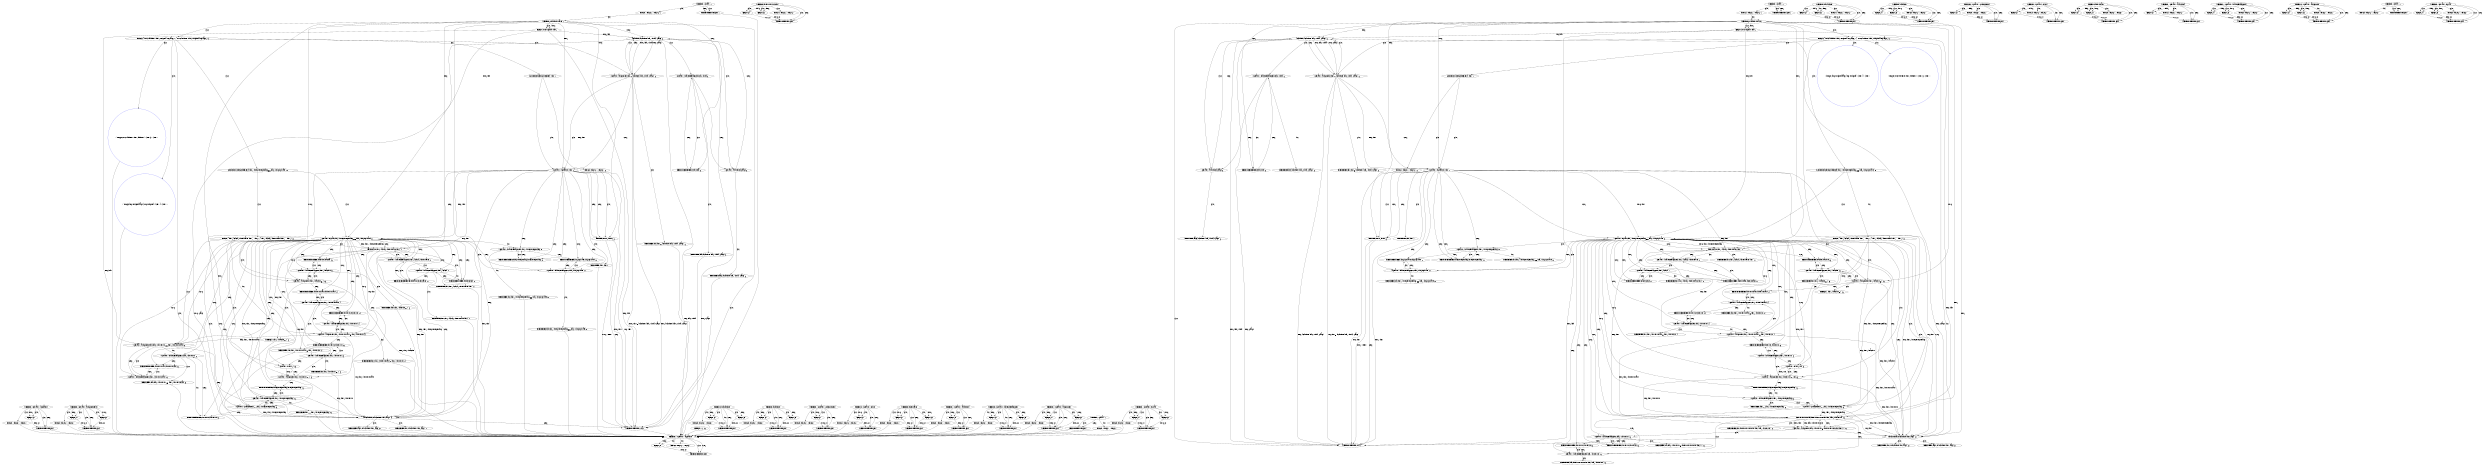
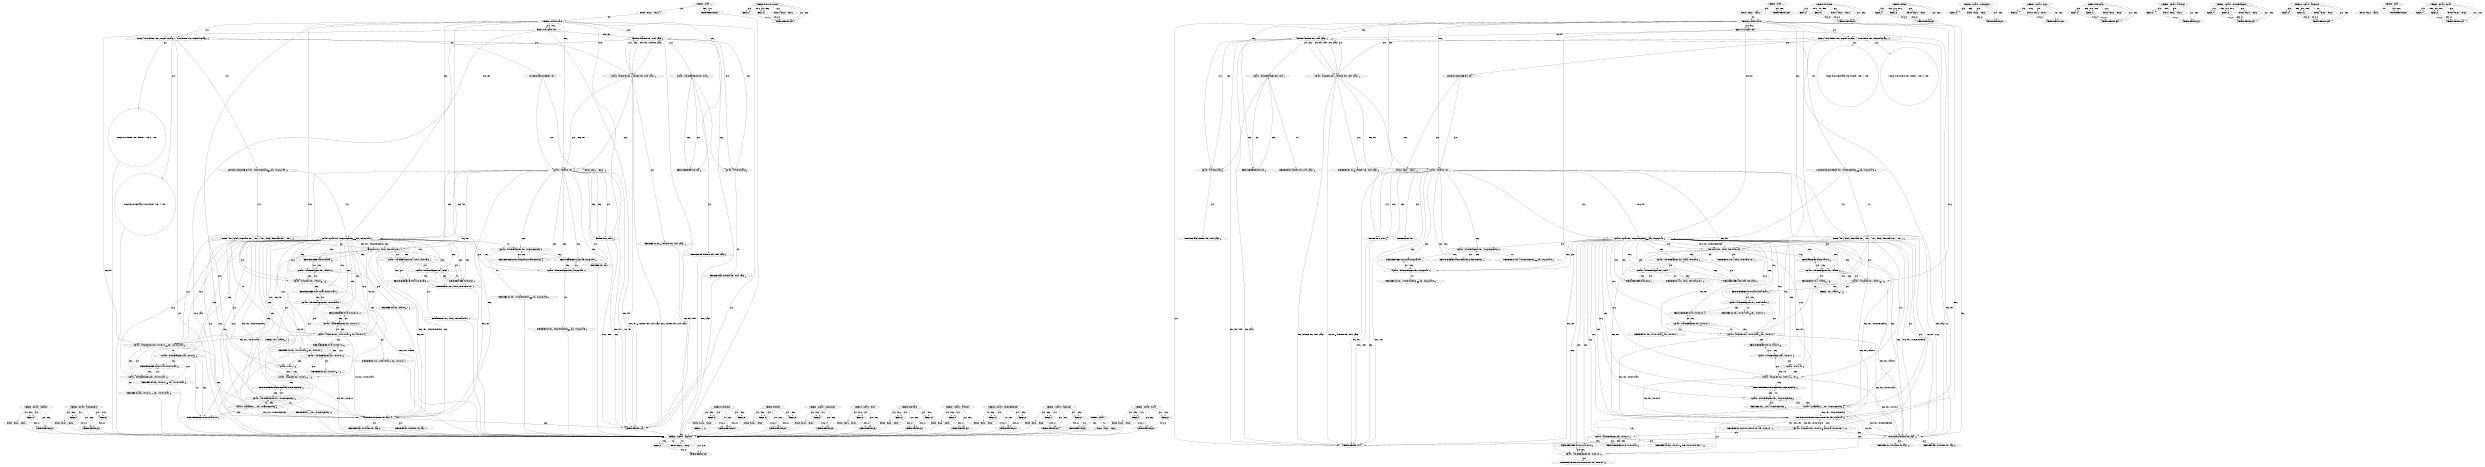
edge "(<operator>.assignment,timr->it_overrun = -1LL)" -> "(<operator>.minus,-1LL)": removed, label "AST:"
node "(IDENTIFIER,timr,info->si_overrun += timr->it_overrun_last)": added
